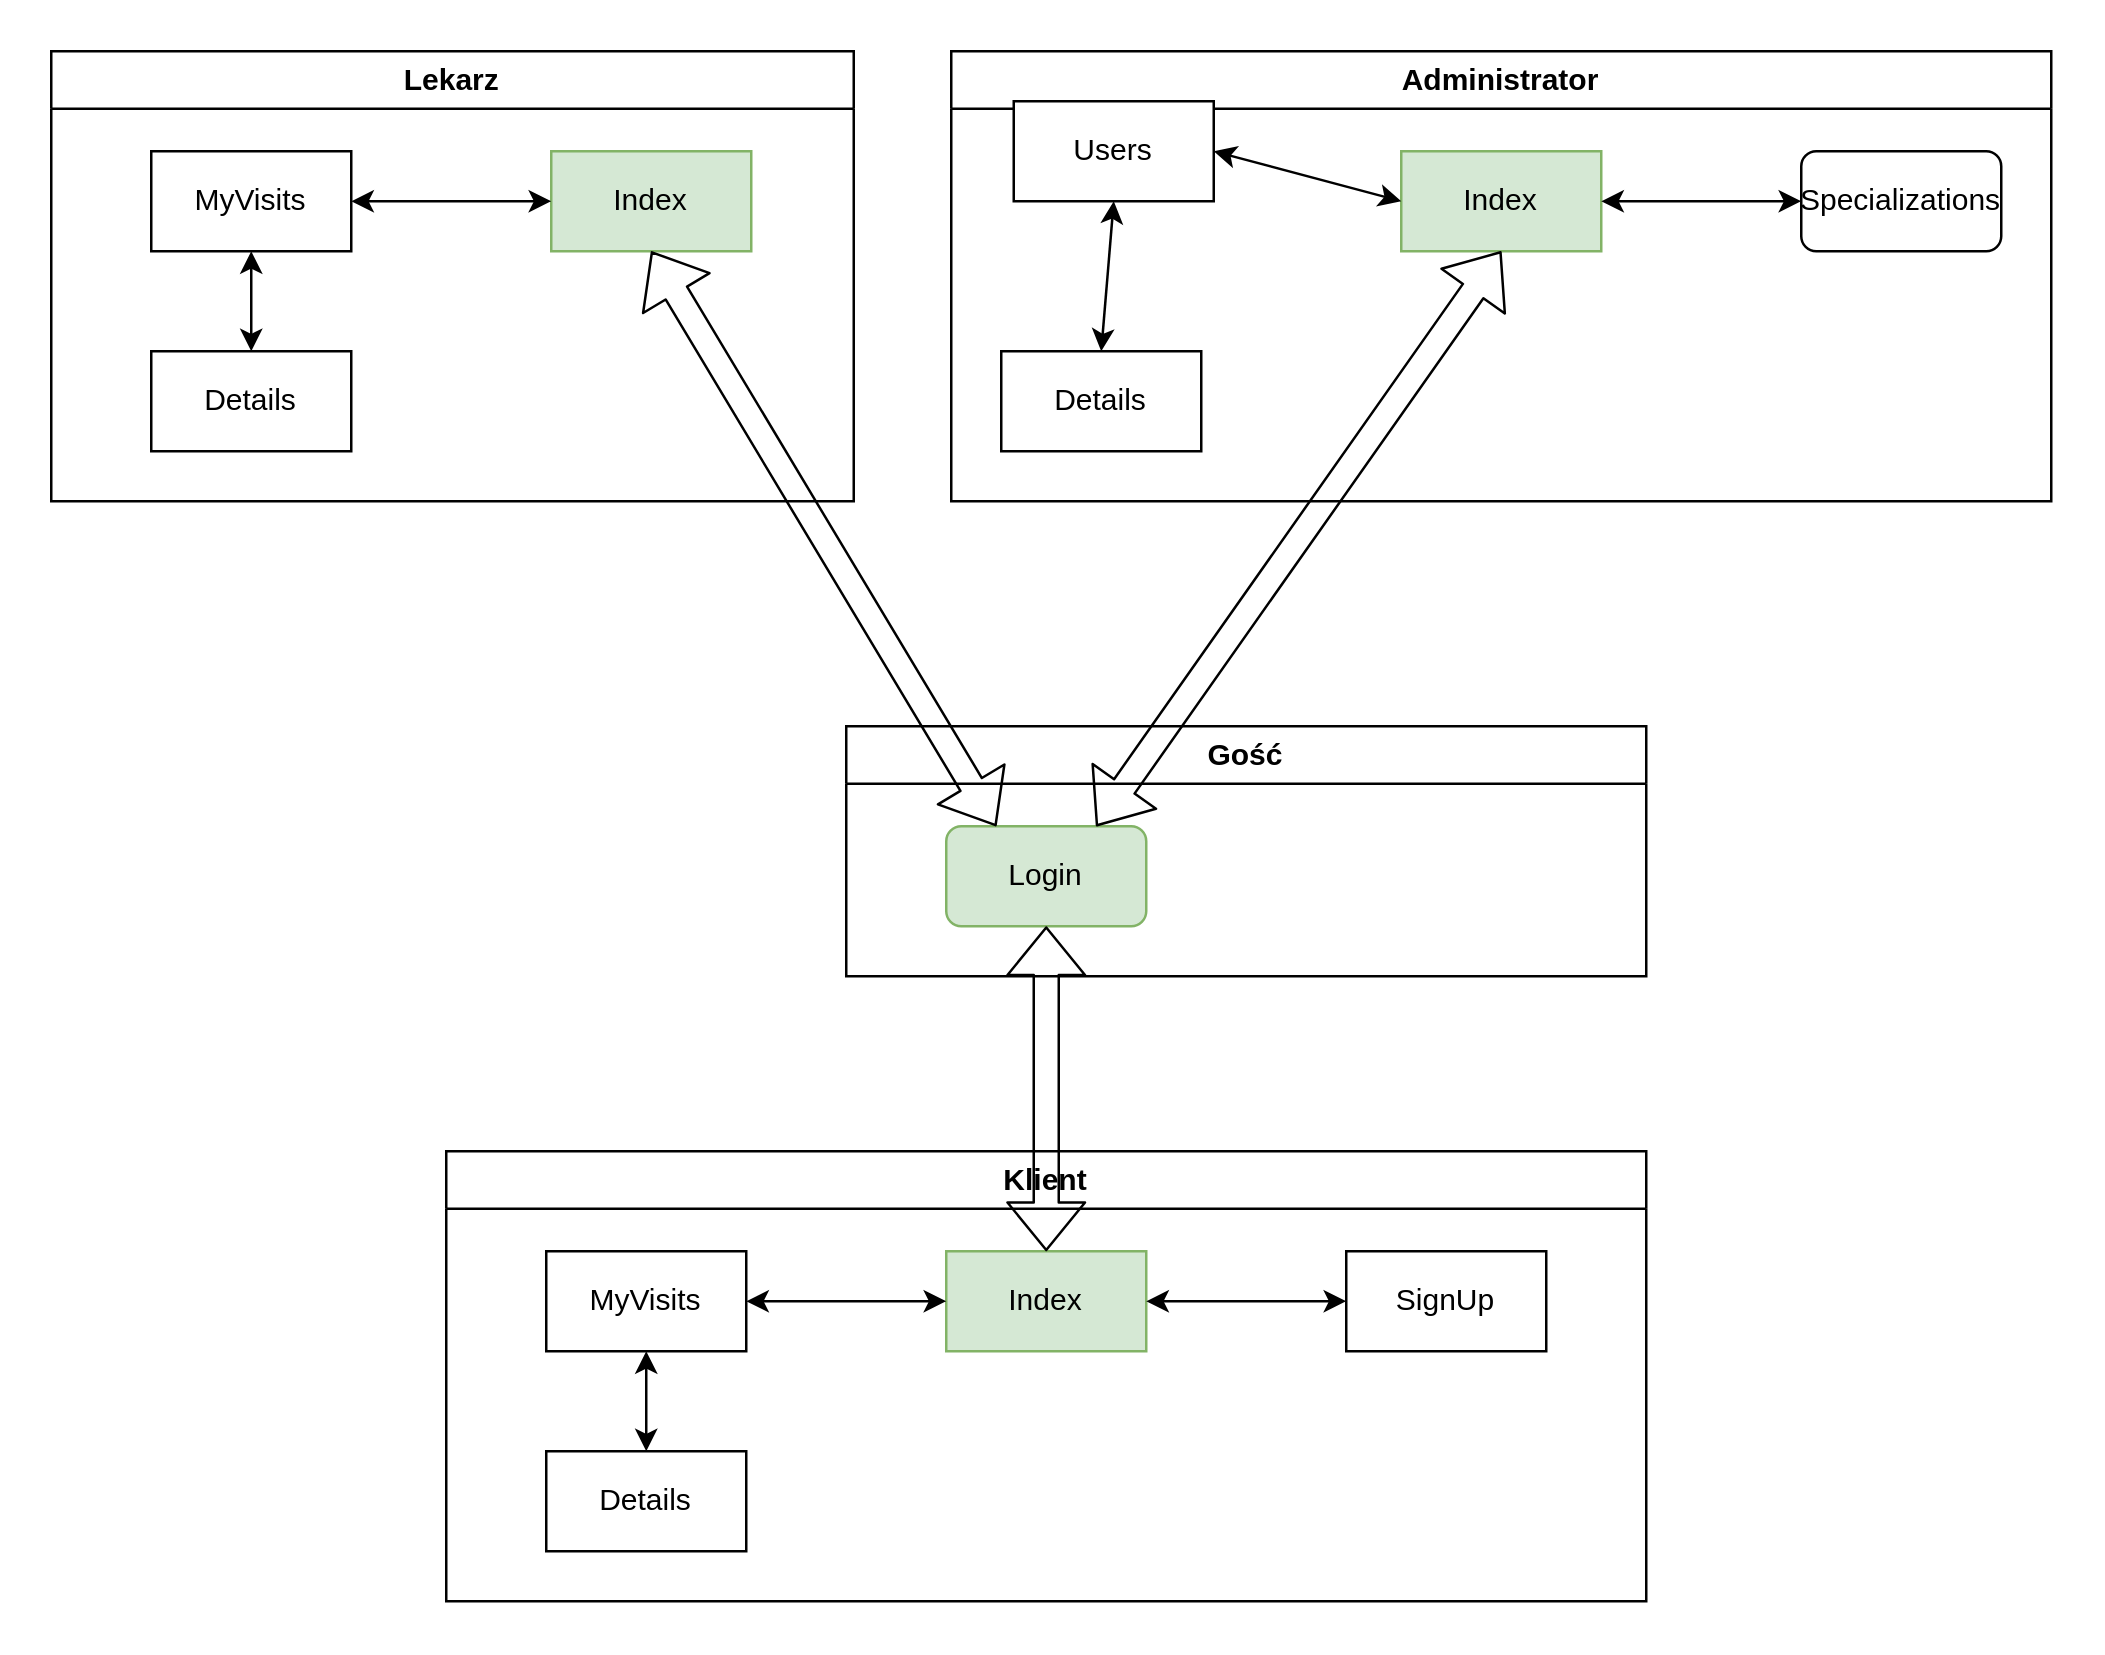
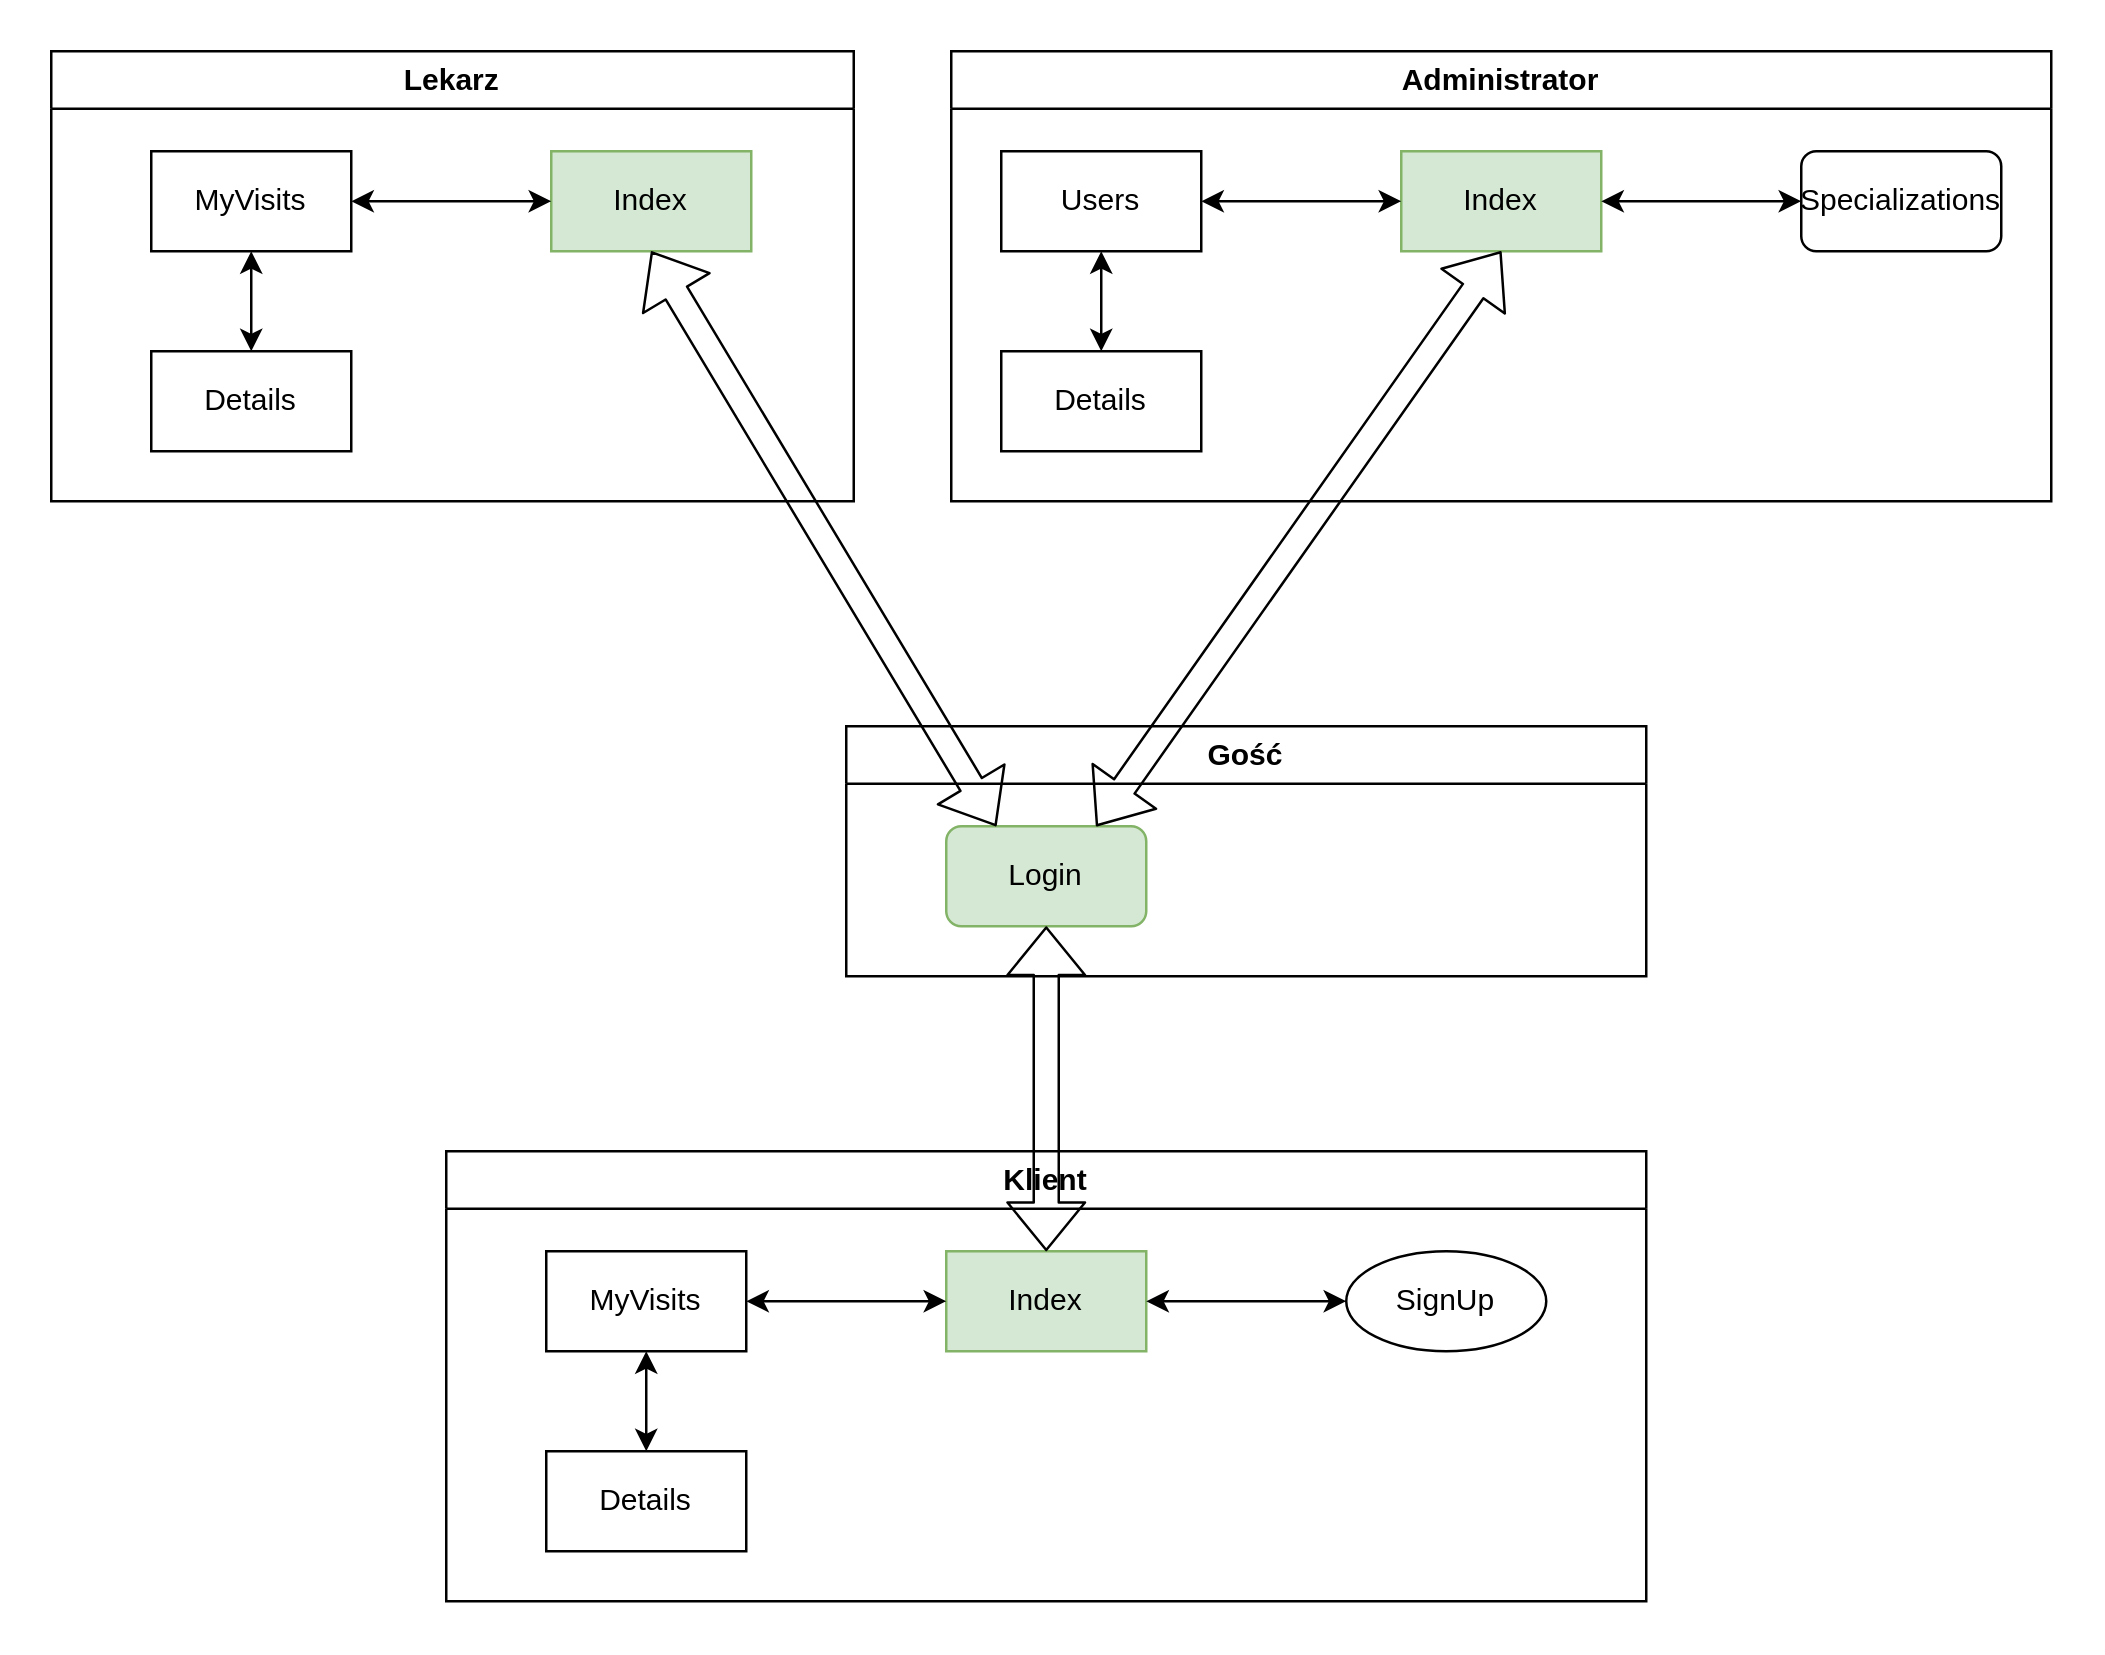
node "Users": moved (1114, 151) -> (1101, 201)
node "SignUp": shape rectangle -> ellipse
